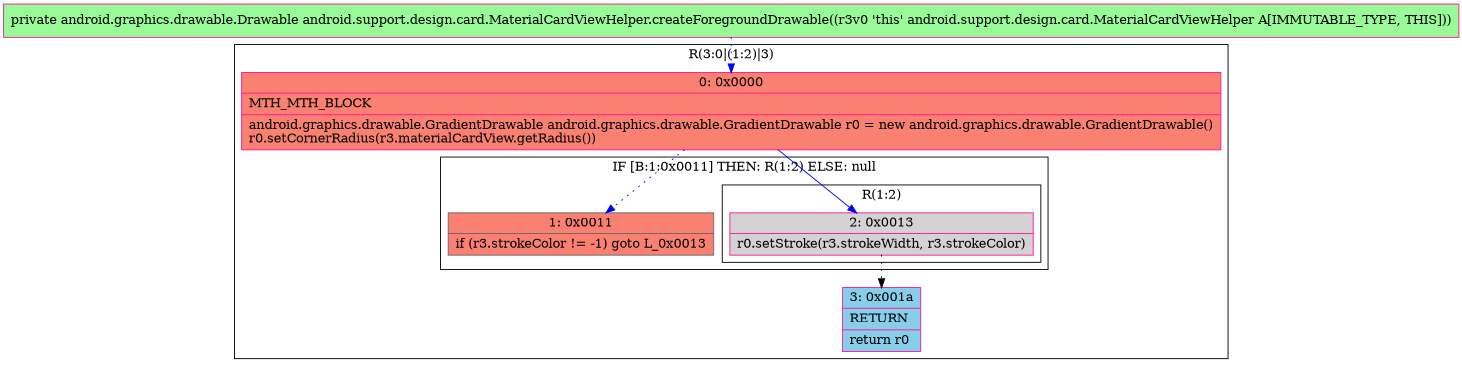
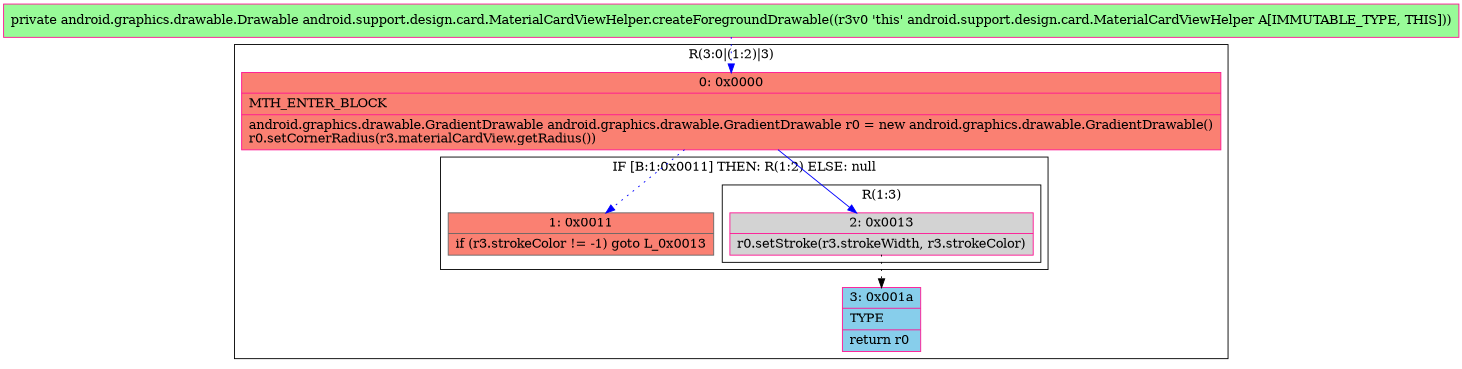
node "0: 0x0000": text "MTH_MTH_BLOCK" -> "MTH_ENTER_BLOCK"
cluster "R(1:2)": label "R(1:2)" -> "R(1:3)"
node "3: 0x001a": text "RETURN" -> "TYPE"
